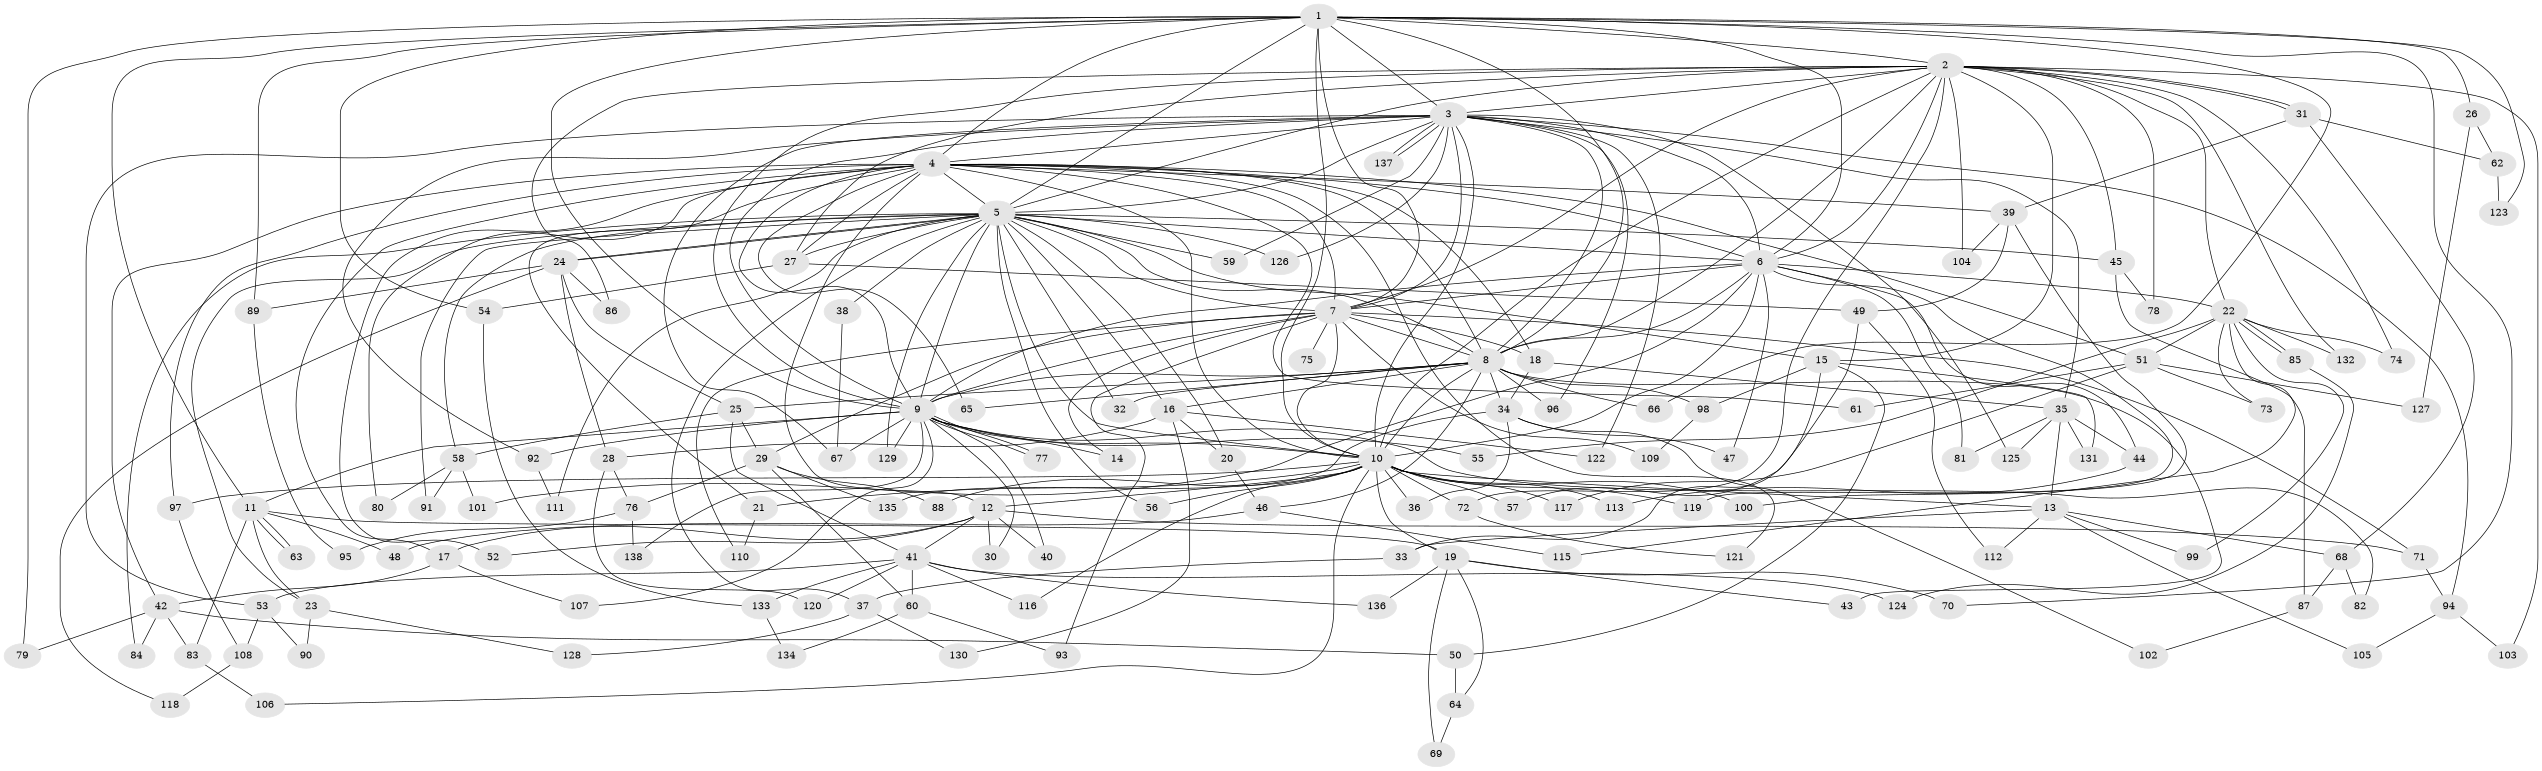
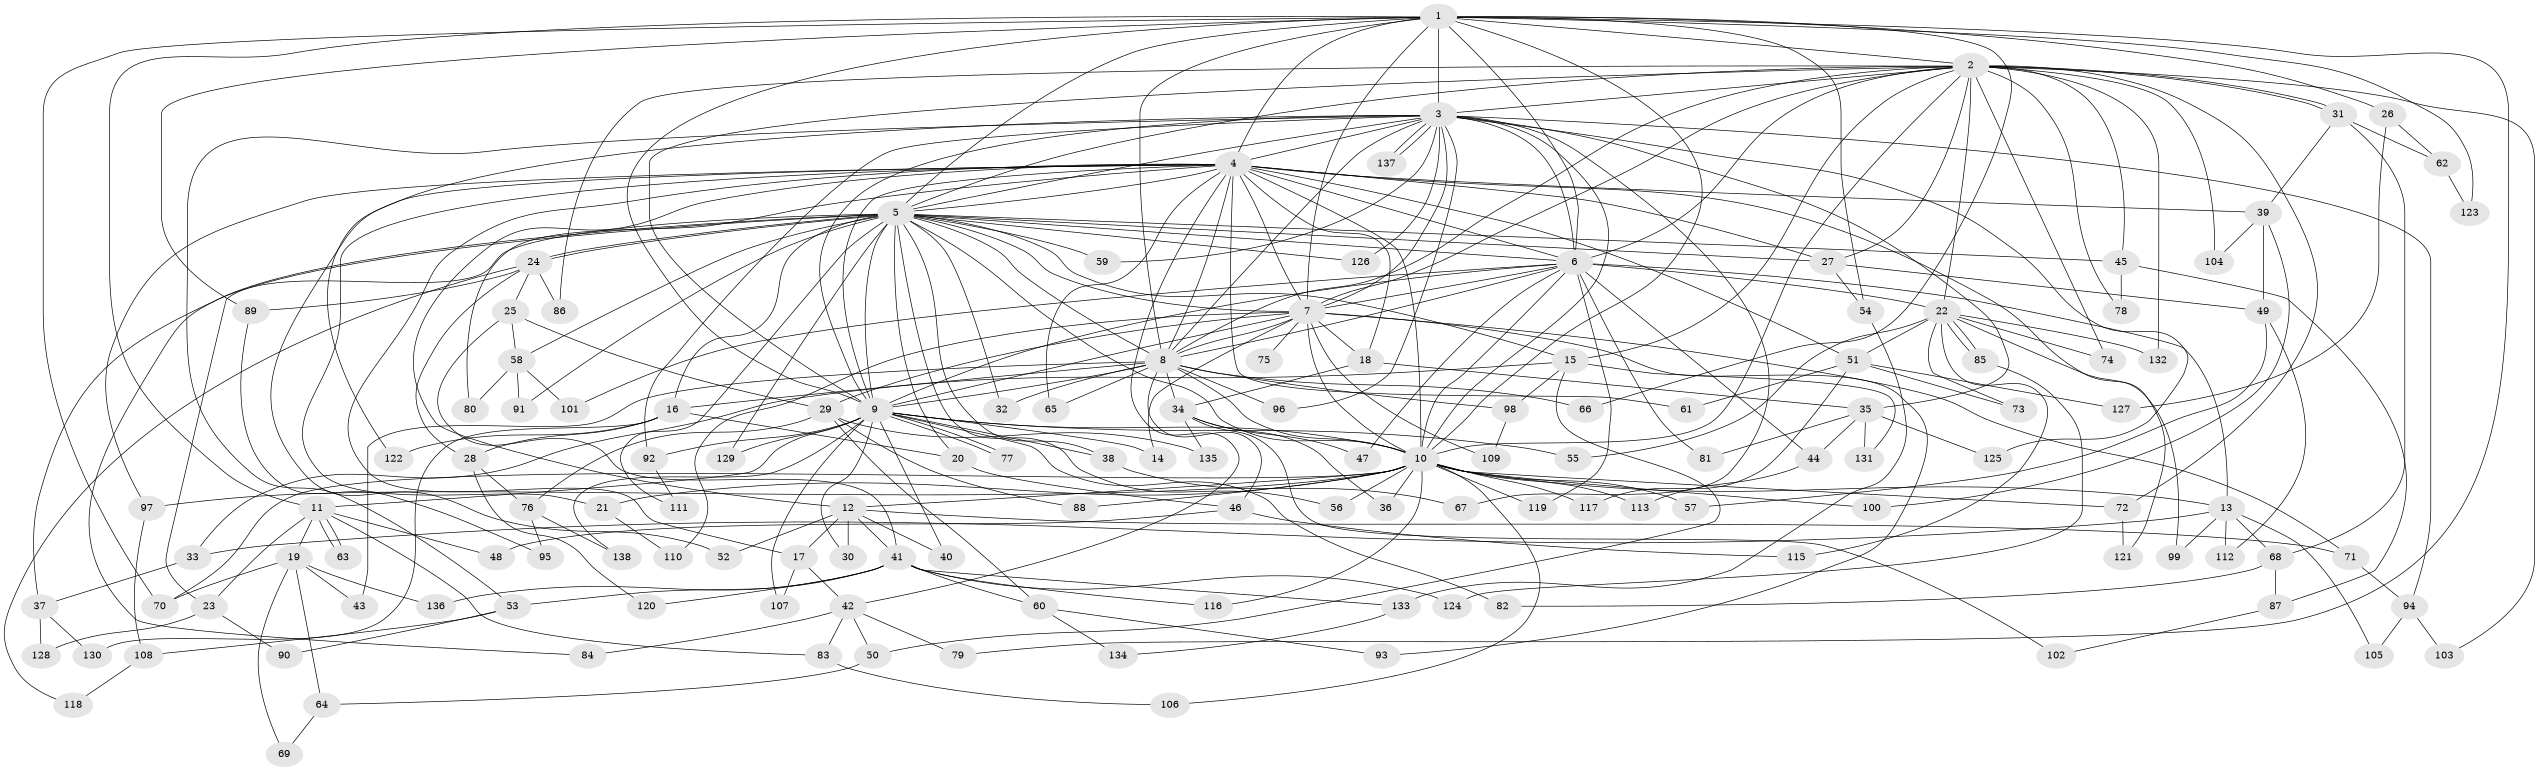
edge "8" -- "25": removed
edge "9" -- "67": now "9" -- "38"
edge "35" -- "13": now "6" -- "13"
edge "10" -- "19": now "10" -- "70"
